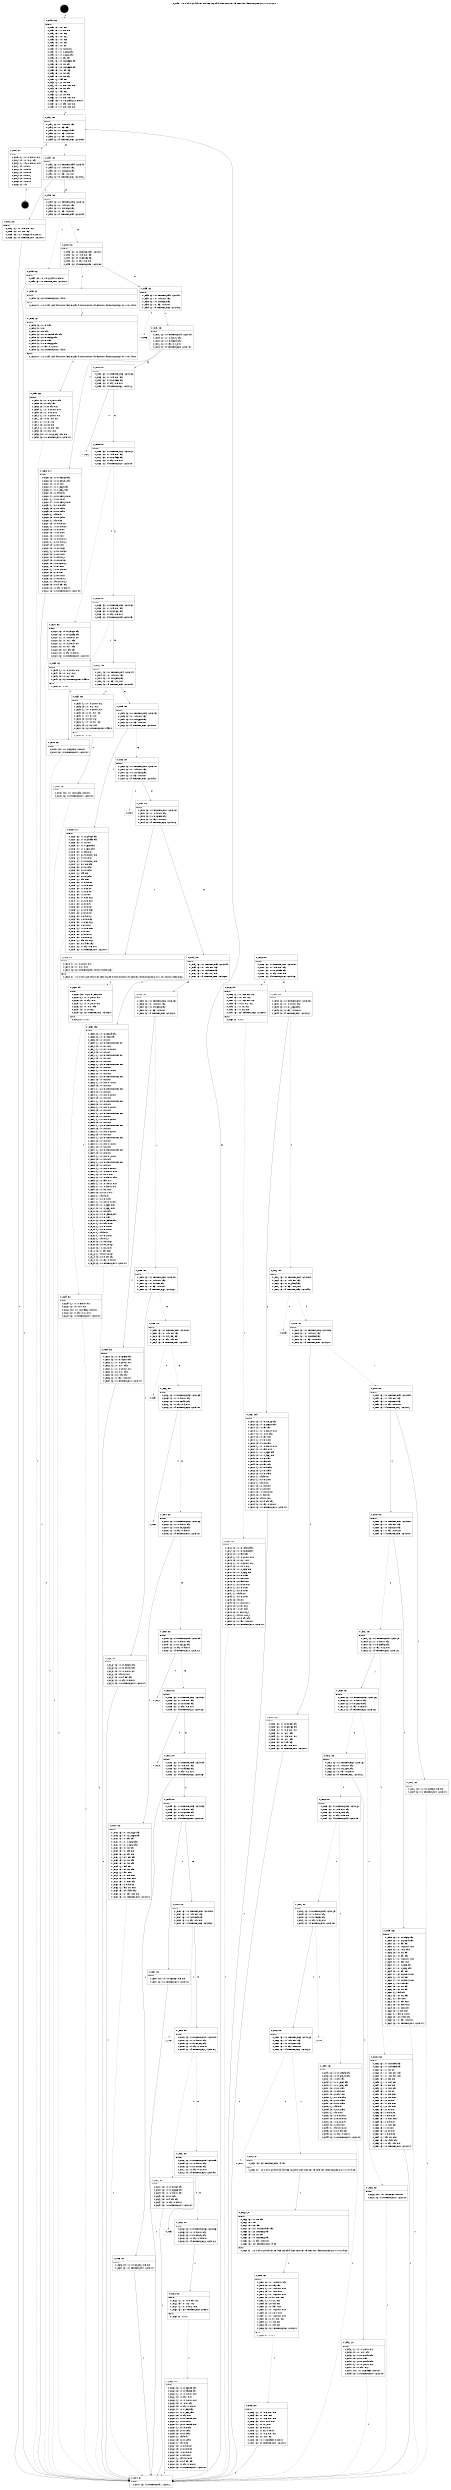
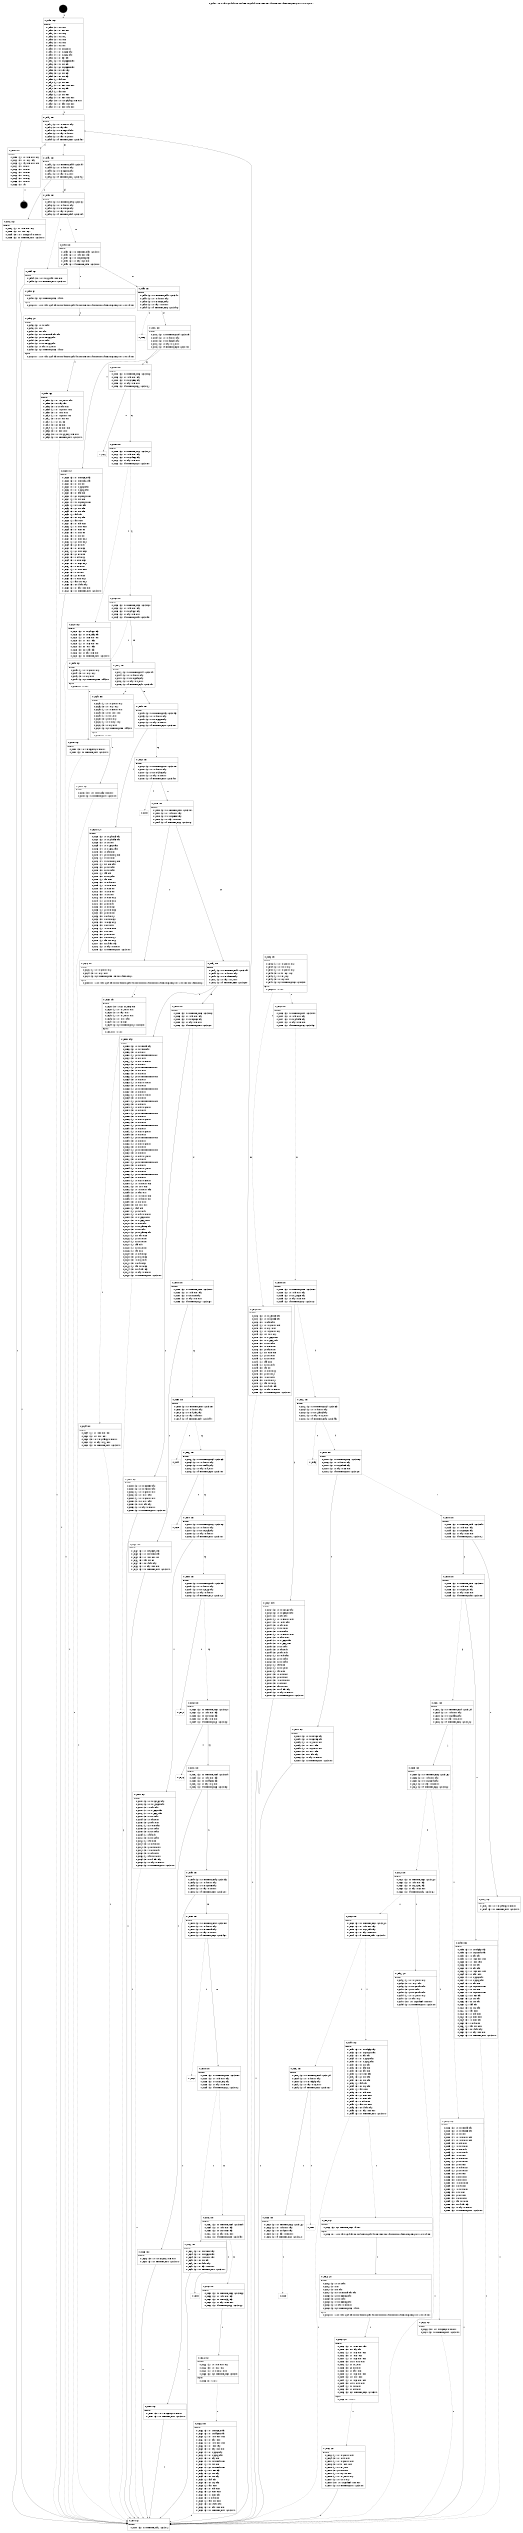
edge "0x40216c [28]" -> "0x402785 [29]": reversed
edge "0x4022a0 [28]" -> "0x402840 [5]": now "0x40299d [86]" -> "0x402840 [5]"
